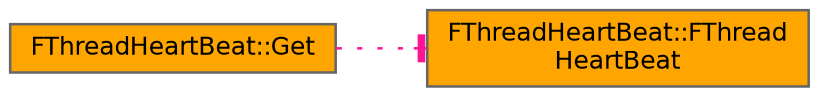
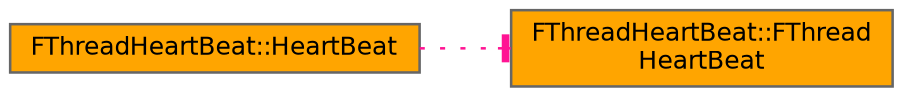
node "FThreadHeartBeat::Get": label "FThreadHeartBeat::Get" -> "FThreadHeartBeat::HeartBeat"
